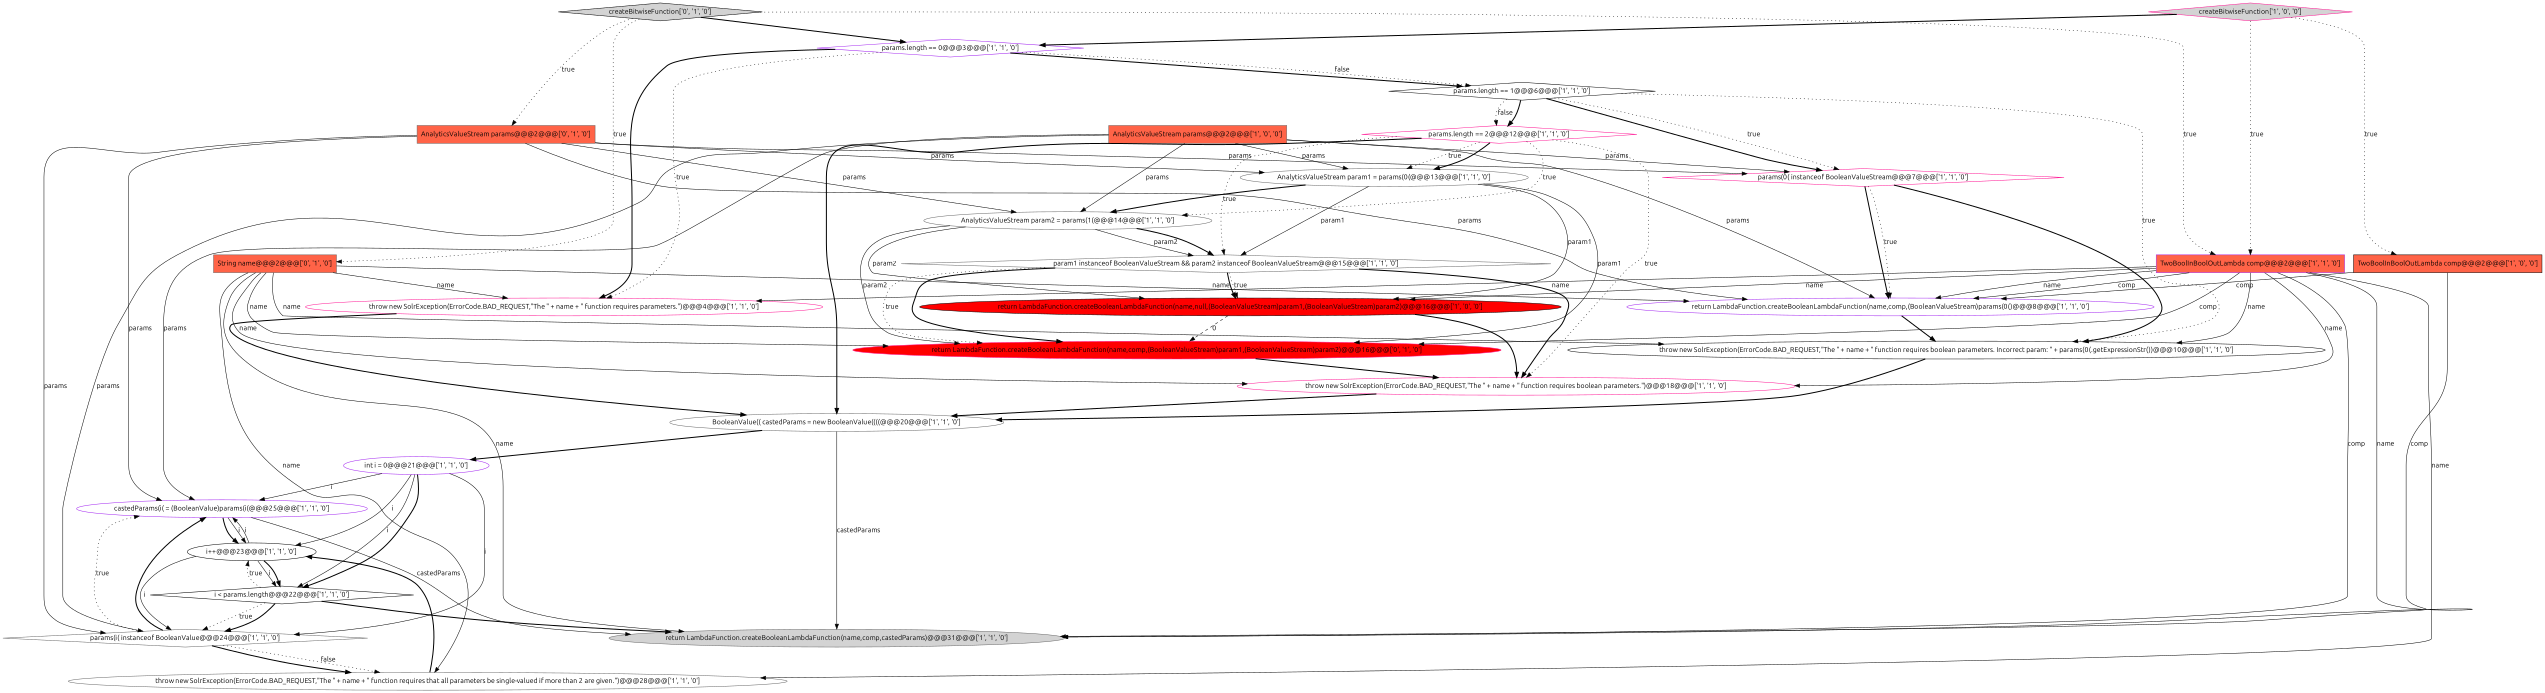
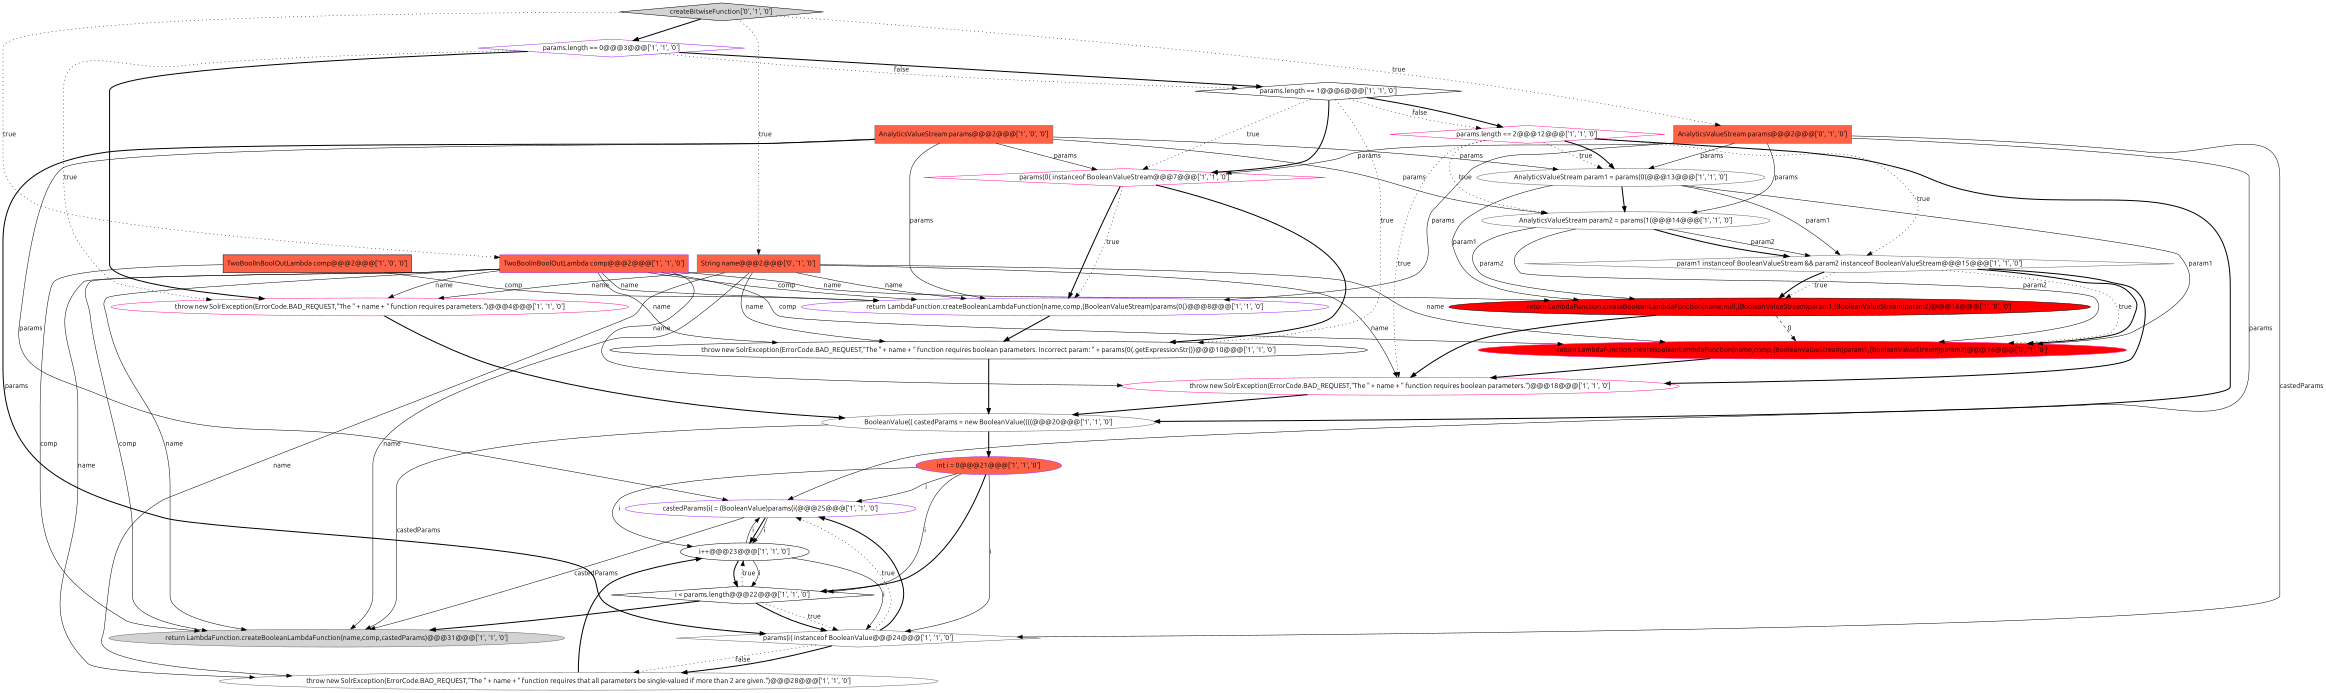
node "createBitwiseFunction['1', '0', '0']": removed
edge "AnalyticsValueStream params@@@2@@@['1', '0', '0']" -> "params(i( instanceof BooleanValue@@@24@@@['1', '1', '0']": style solid -> bold
edge "AnalyticsValueStream params@@@2@@@['0', '1', '0']" -> "params(i( instanceof BooleanValue@@@24@@@['1', '1', '0']": label "params" -> "castedParams"
node "int i = 0@@@21@@@['1', '1', '0']": fillcolor white -> tomato
